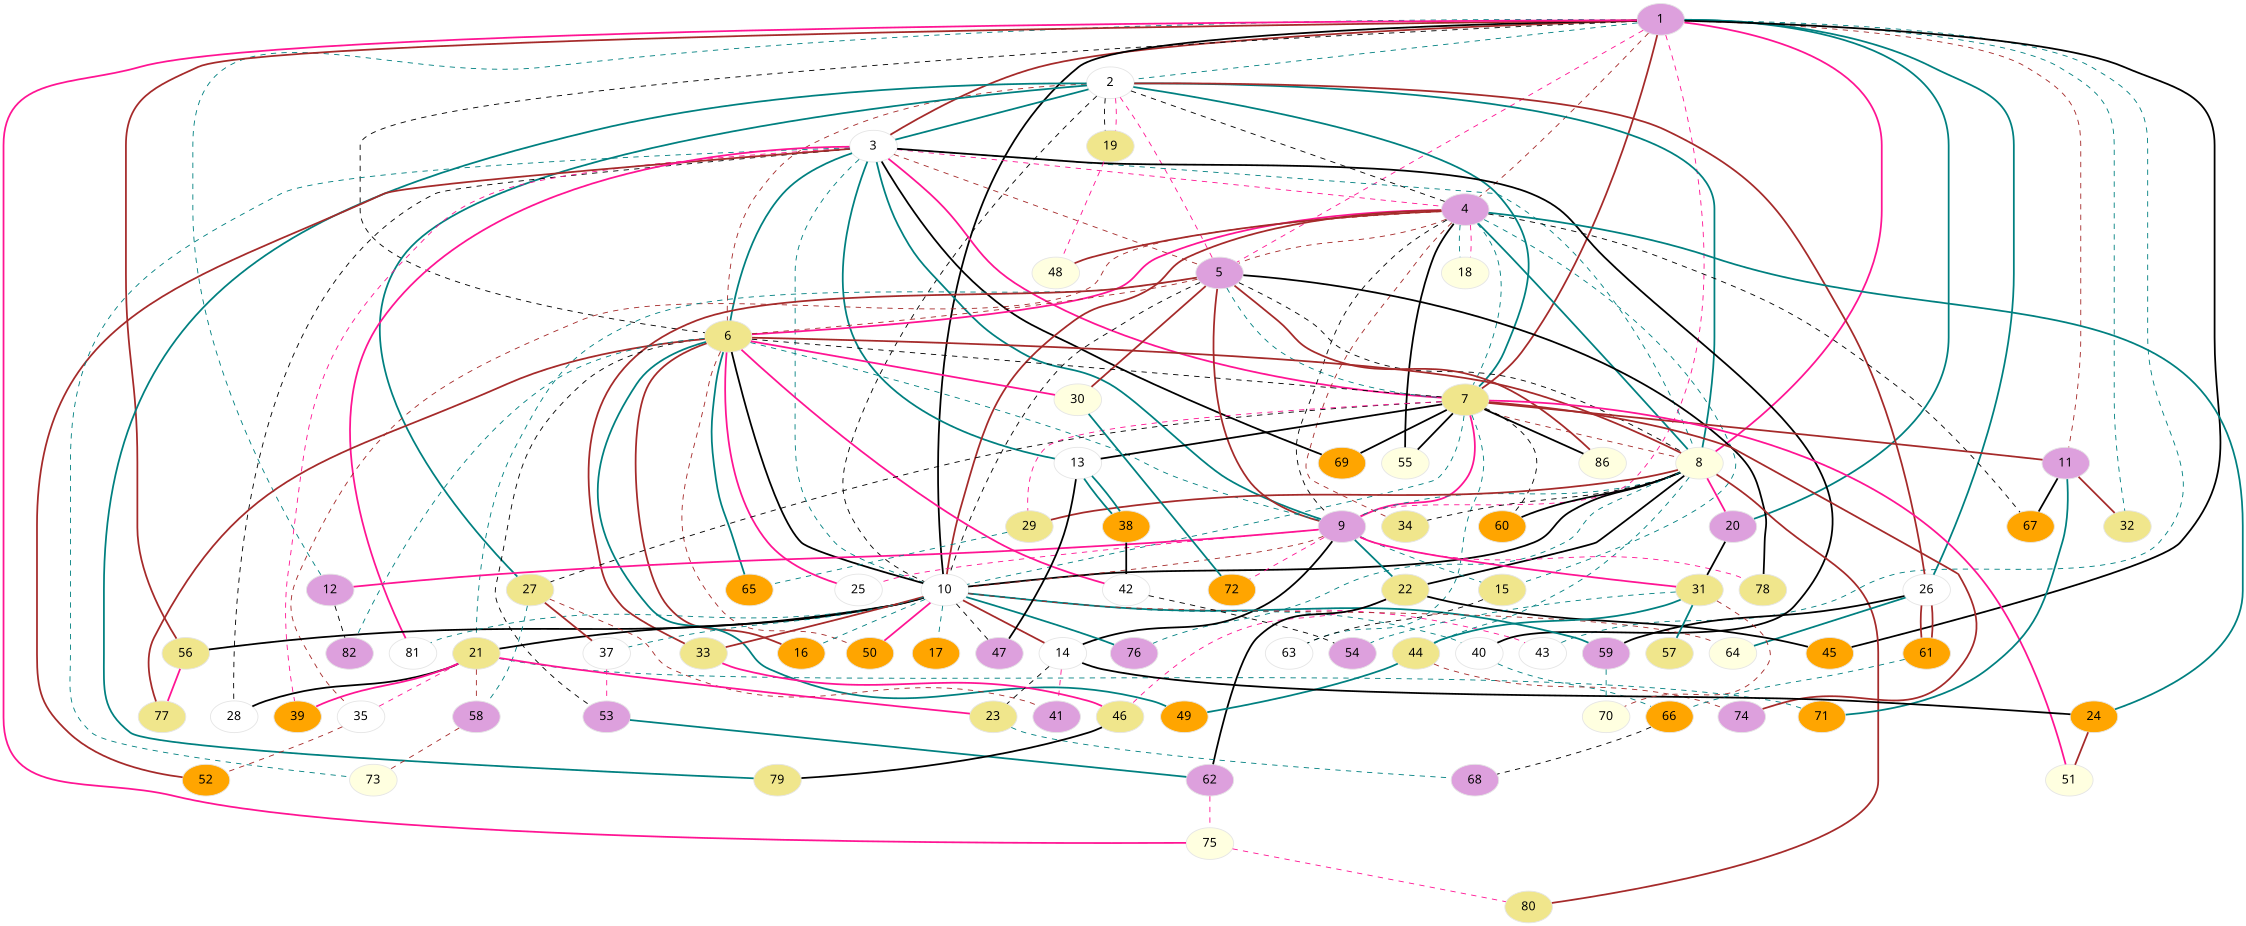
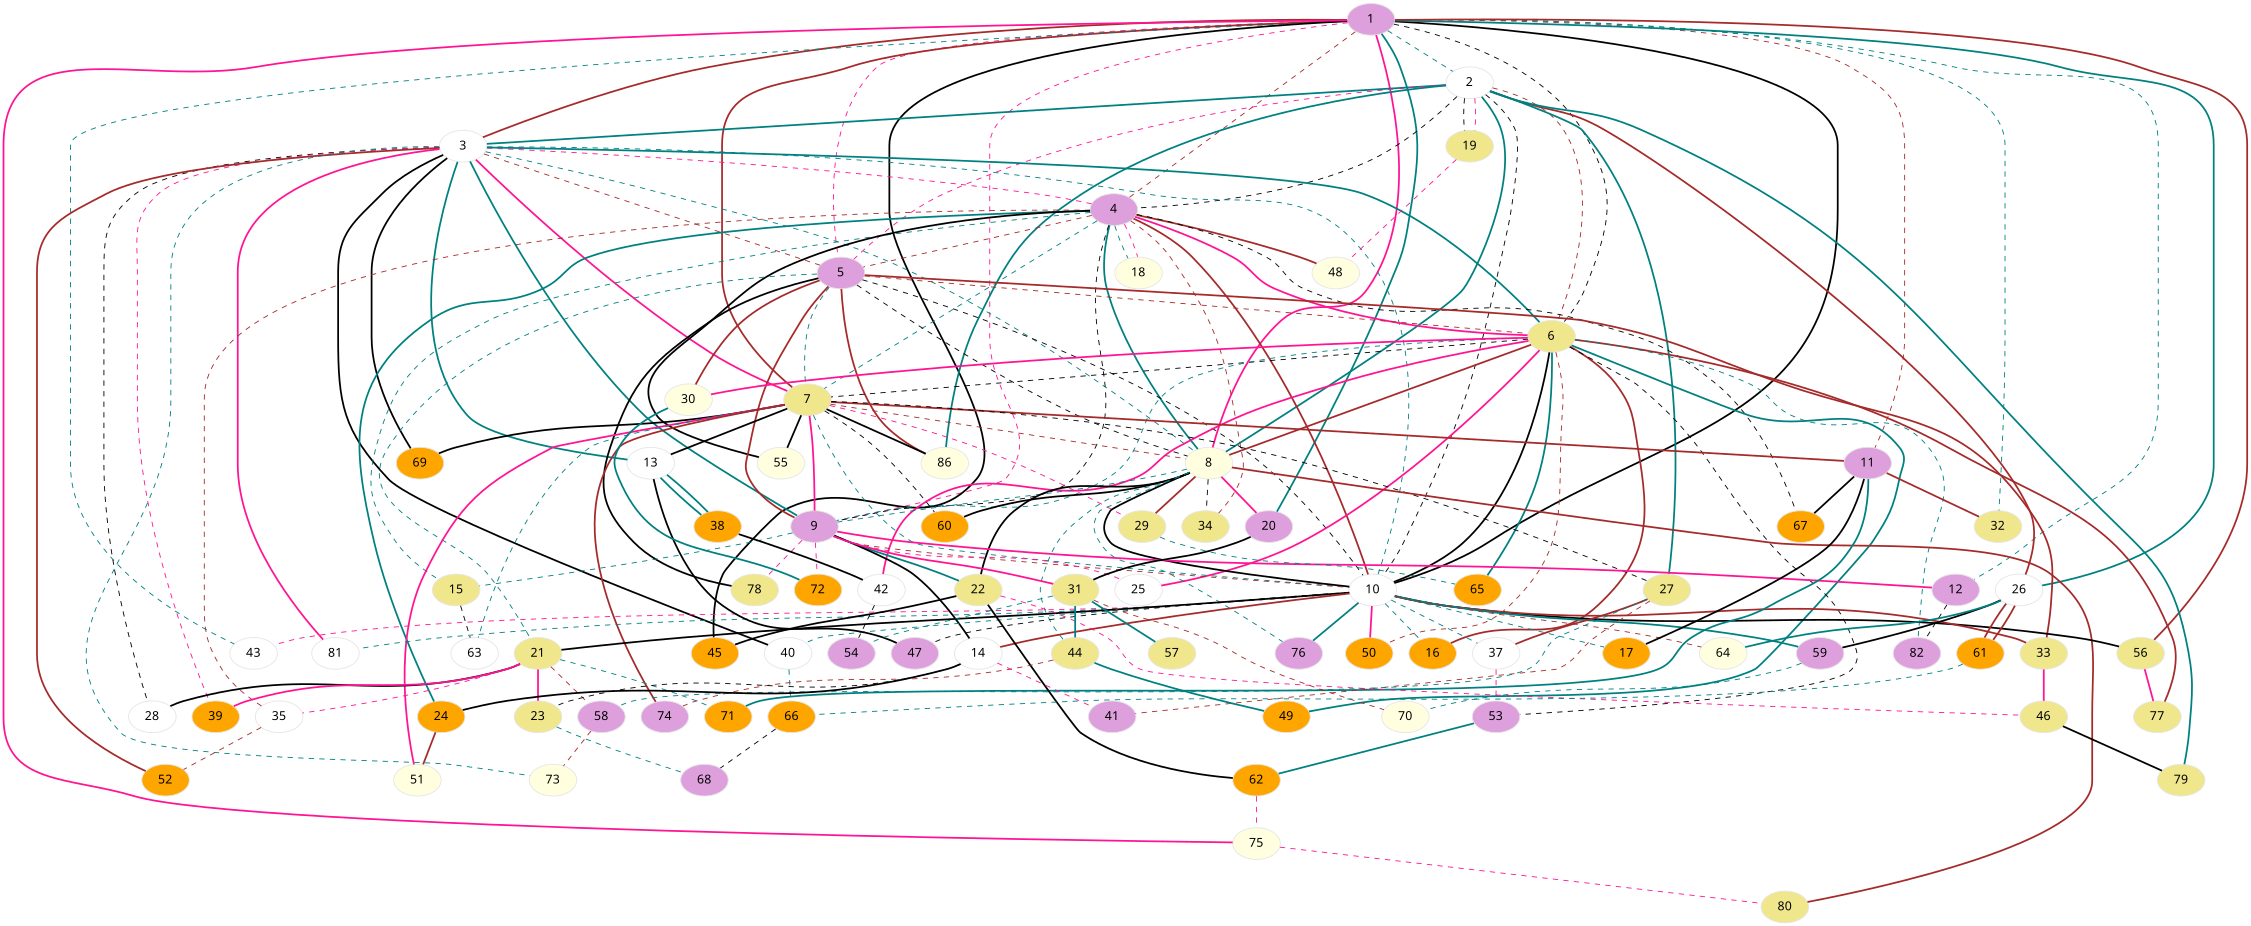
edge "2" -- "7": now "2" -- "86"
edge "11" -- "17": added
node "62": fillcolor plum -> orange
